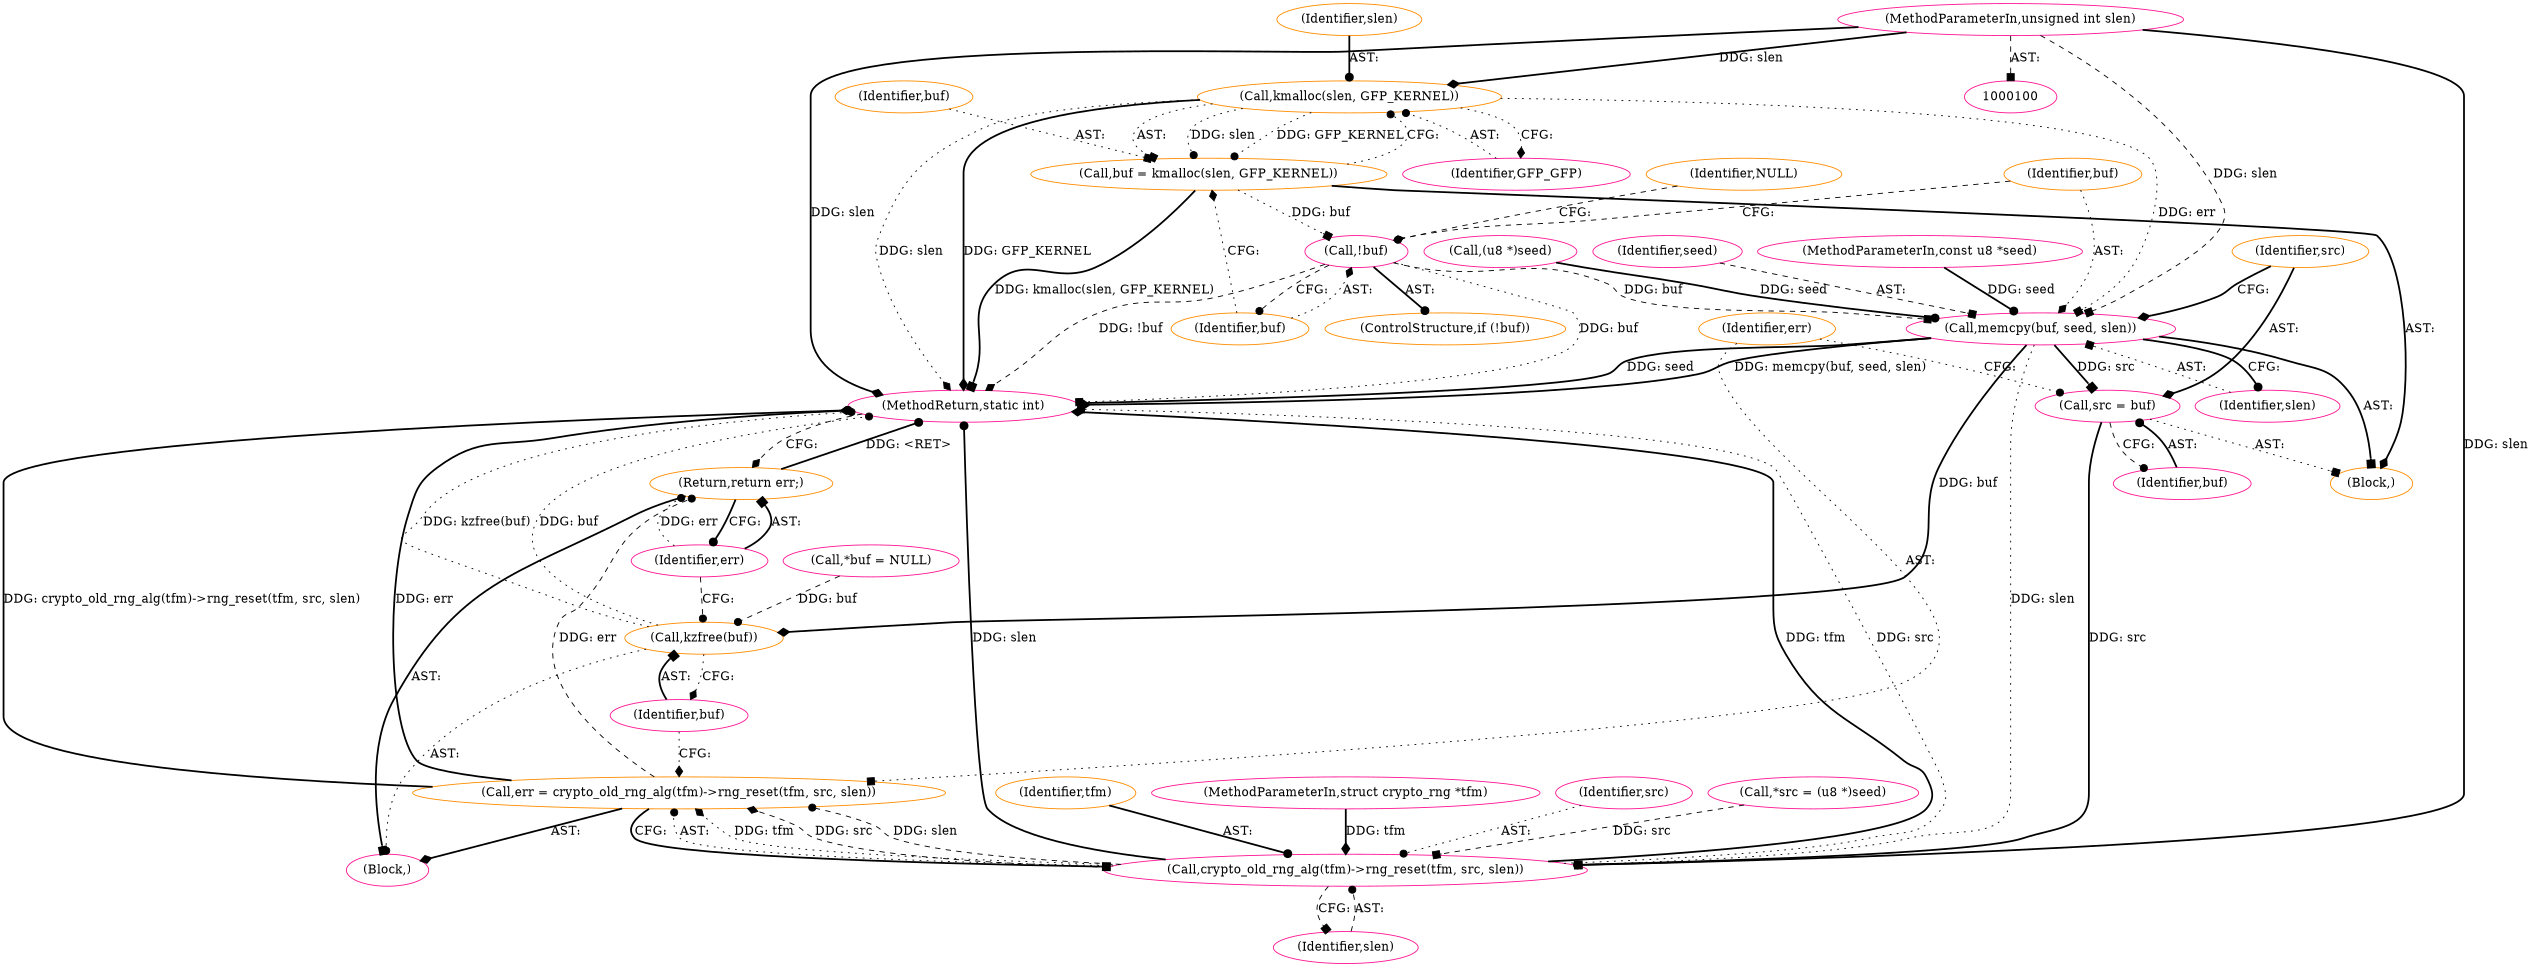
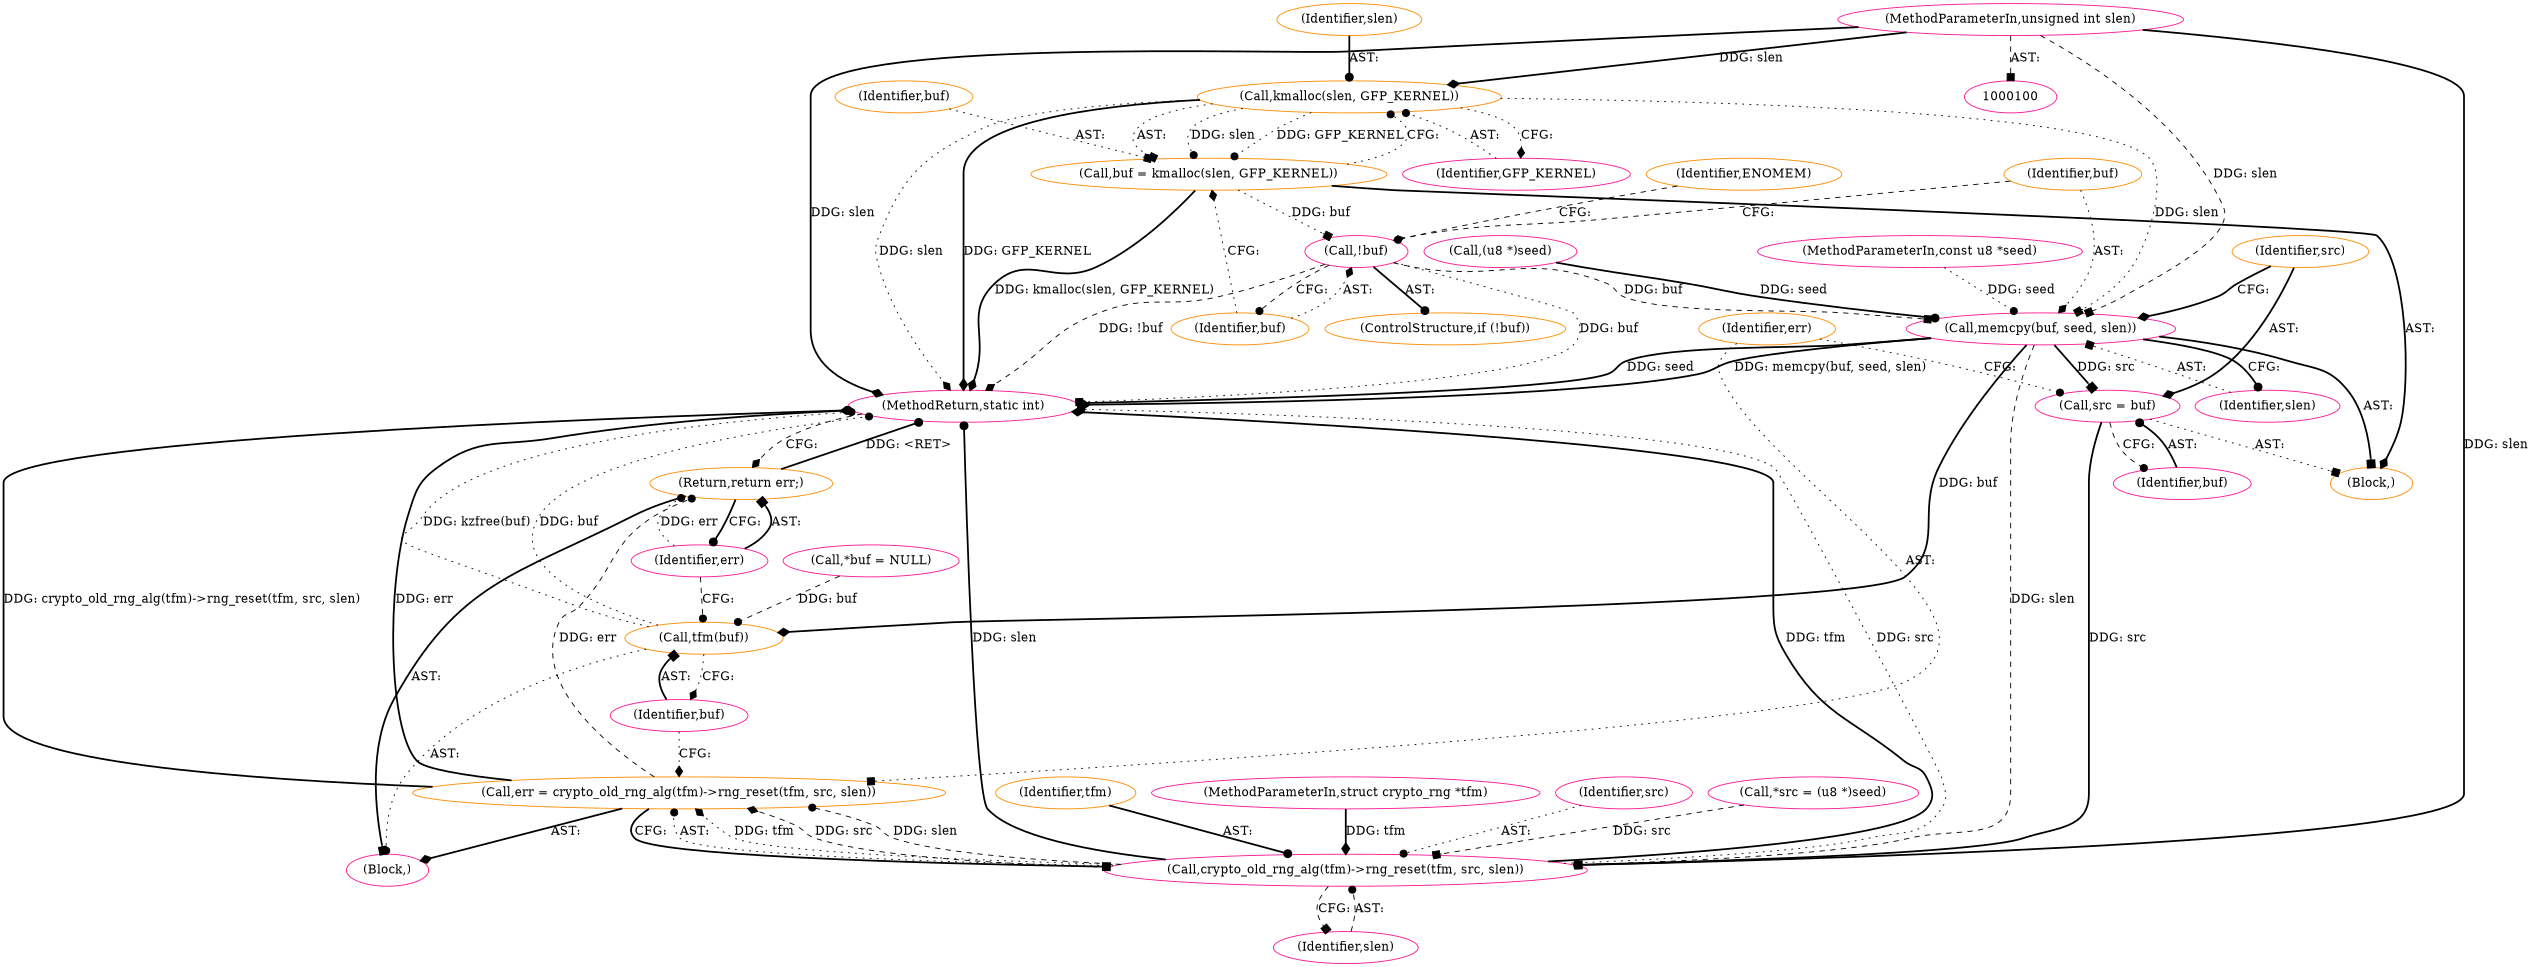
node "(Identifier,GFP_GFP)": label "(Identifier,GFP_GFP)" -> "(Identifier,GFP_KERNEL)"
node "(Identifier,NULL)": label "(Identifier,NULL)" -> "(Identifier,ENOMEM)"
edge "(Call,kmalloc(slen, GFP_KERNEL))" -> "(Call,memcpy(buf, seed, slen))": label "DDG: err" -> "DDG: slen"
node "(Identifier,seed)": removed
edge "(Call,buf = kmalloc(slen, GFP_KERNEL))" -> "(MethodReturn,static int)": arrowhead box -> diamond
edge "(MethodParameterIn,const u8 *seed)" -> "(Call,memcpy(buf, seed, slen))": style bold -> dotted
node "(Call,kzfree(buf))": label "(Call,kzfree(buf))" -> "(Call,tfm(buf))"
edge "(Call,memcpy(buf, seed, slen))" -> "(Call,crypto_old_rng_alg(tfm)->rng_reset(tfm, src, slen))": style dotted -> dashed
